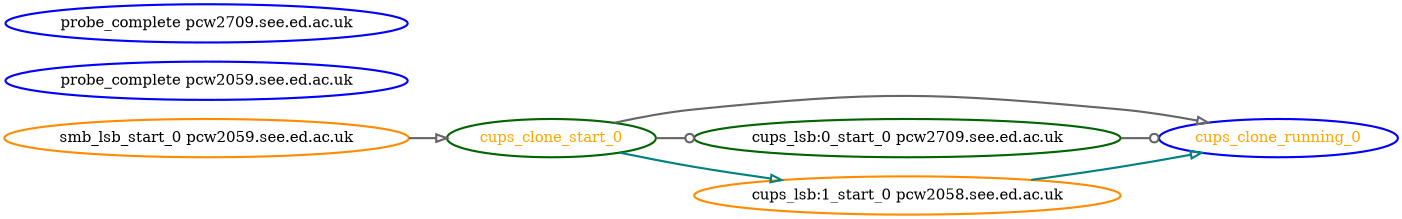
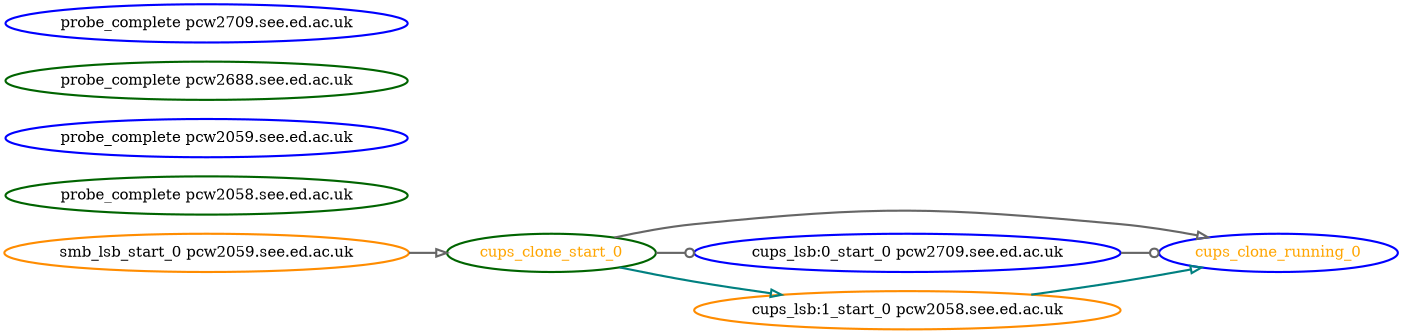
node "probe_complete pcw2688.see.ed.ac.uk": added
node "cups_lsb:0_start_0 pcw2709.see.ed.ac.uk": color darkgreen -> blue
node "probe_complete pcw2058.see.ed.ac.uk": added
